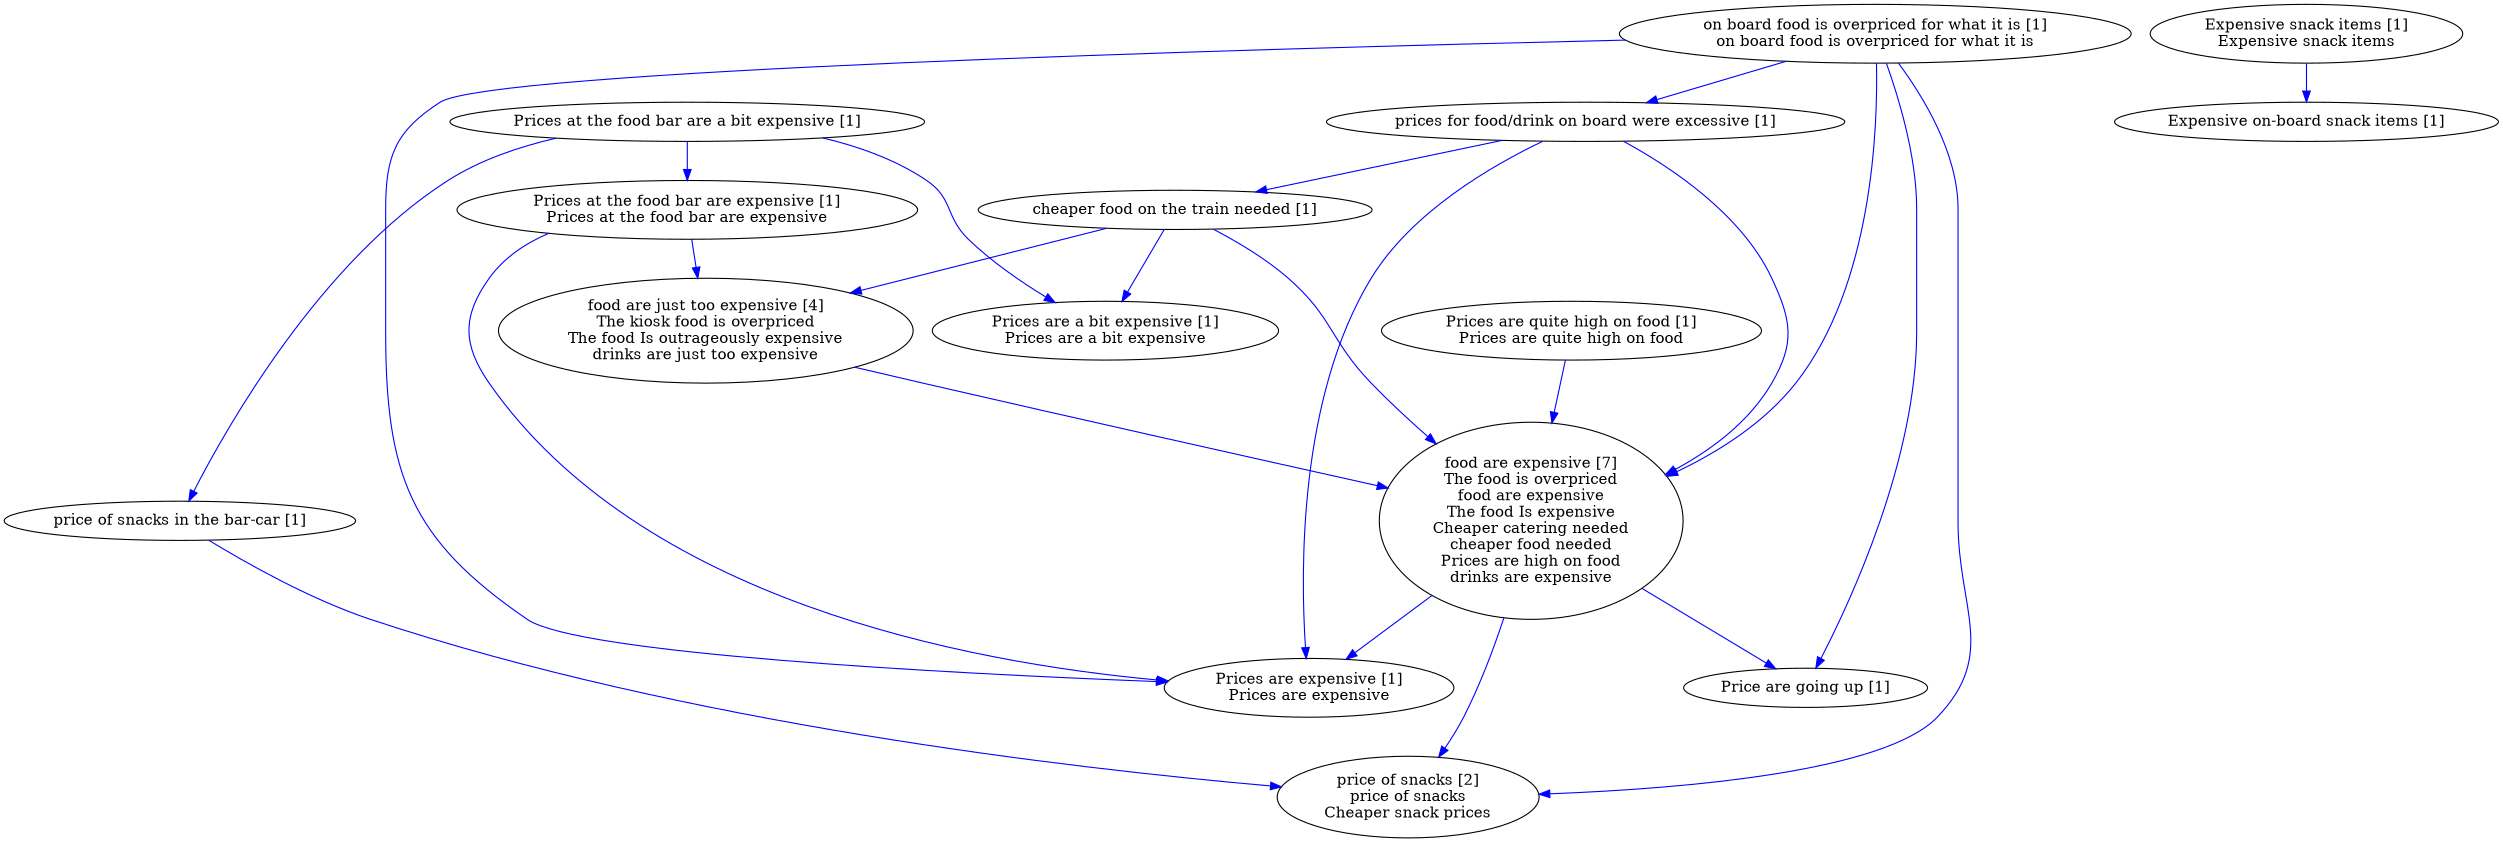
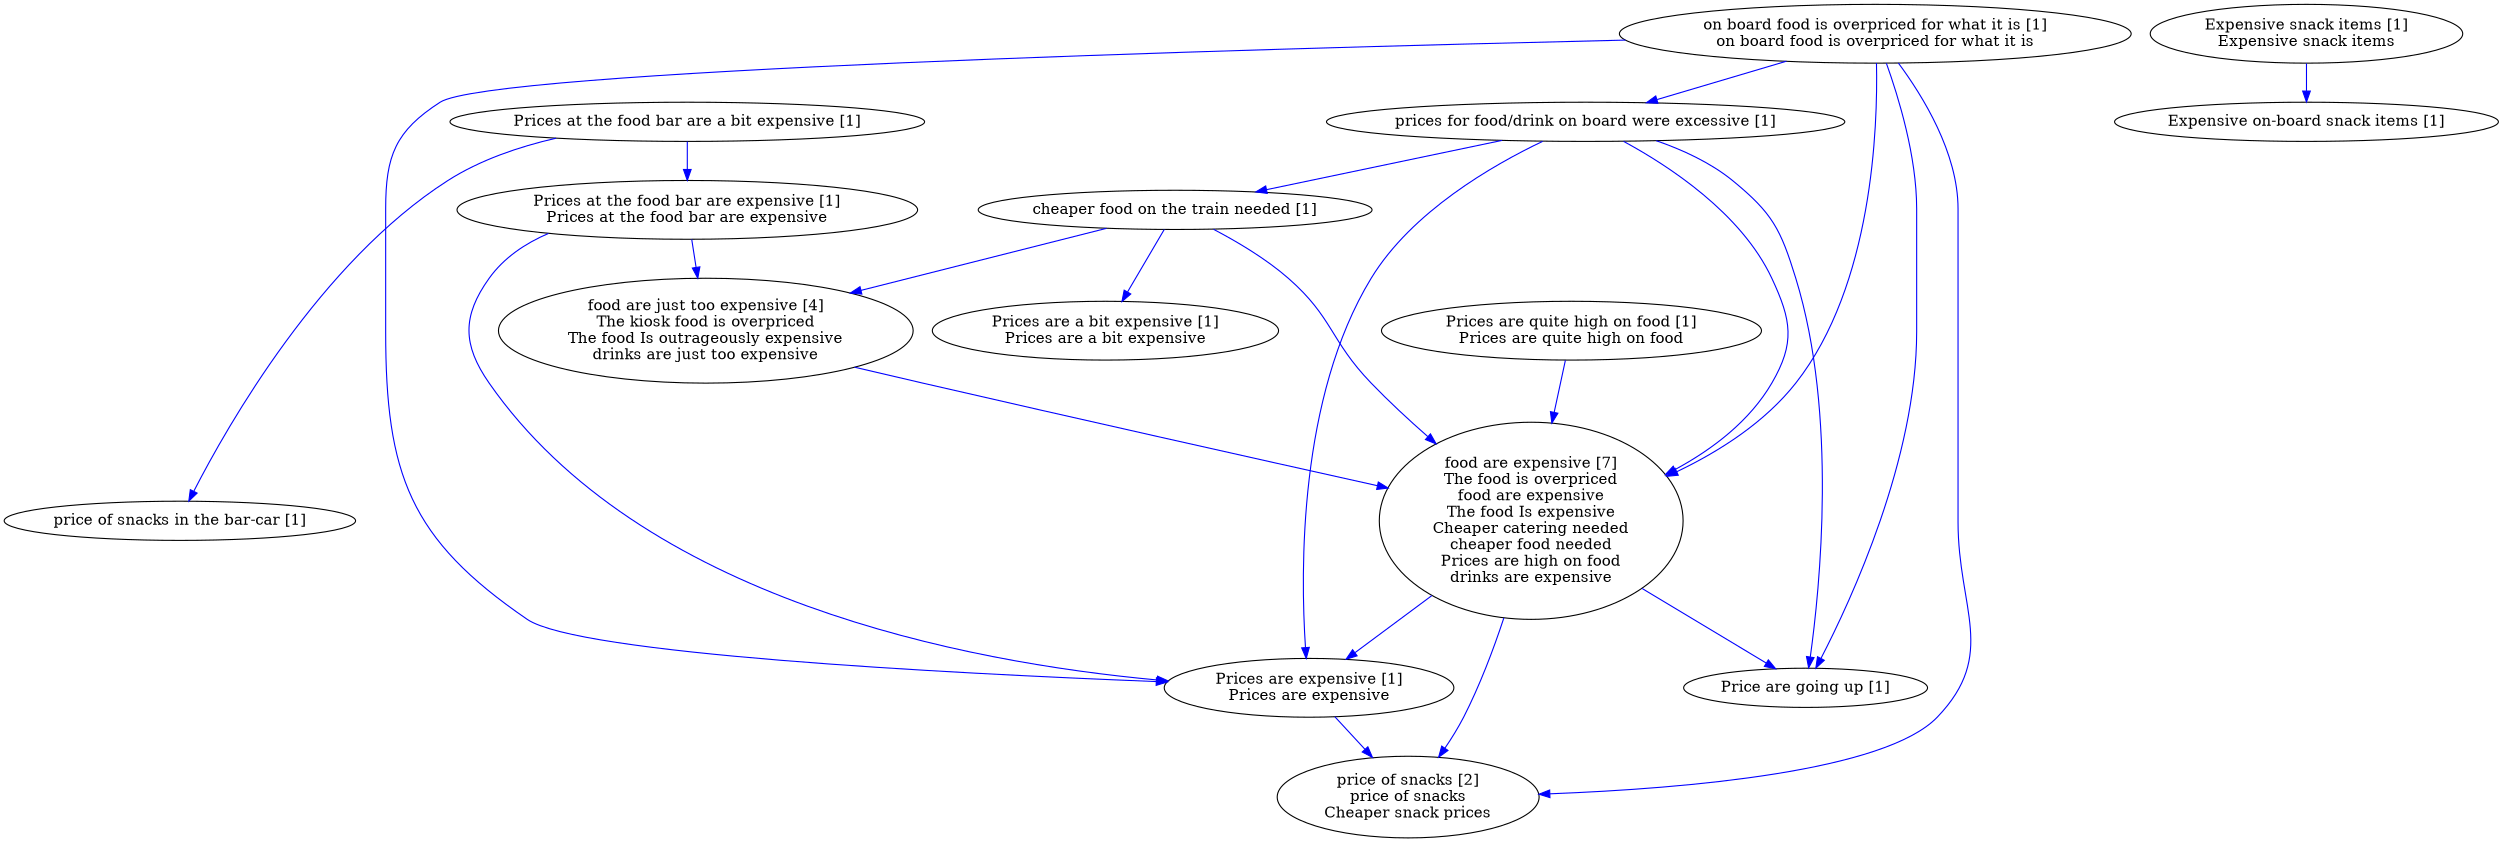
edge "Prices at the food bar are a bit expensive [1]" -> "Prices are a bit expensive [1] Prices are a bit expensive": removed
edge "prices for food/drink on board were excessive [1]" -> "Price are going up [1]": added
edge "price of snacks in the bar-car [1]" -> "price of snacks [2] price of snacks Cheaper snack prices": now "Prices are expensive [1] Prices are expensive" -> "price of snacks [2] price of snacks Cheaper snack prices"
